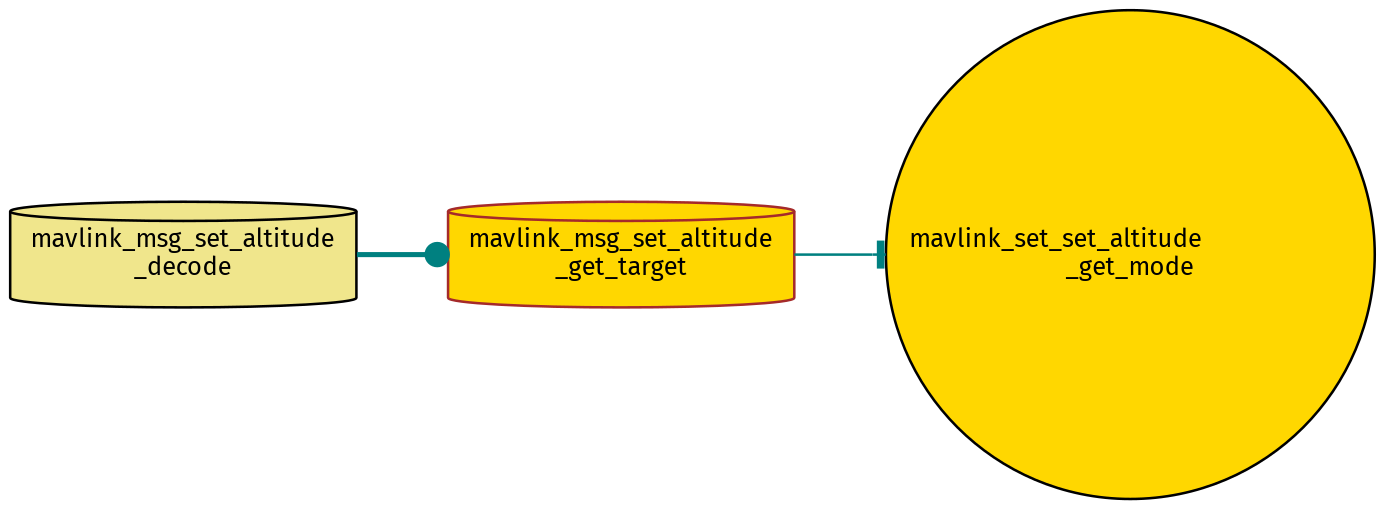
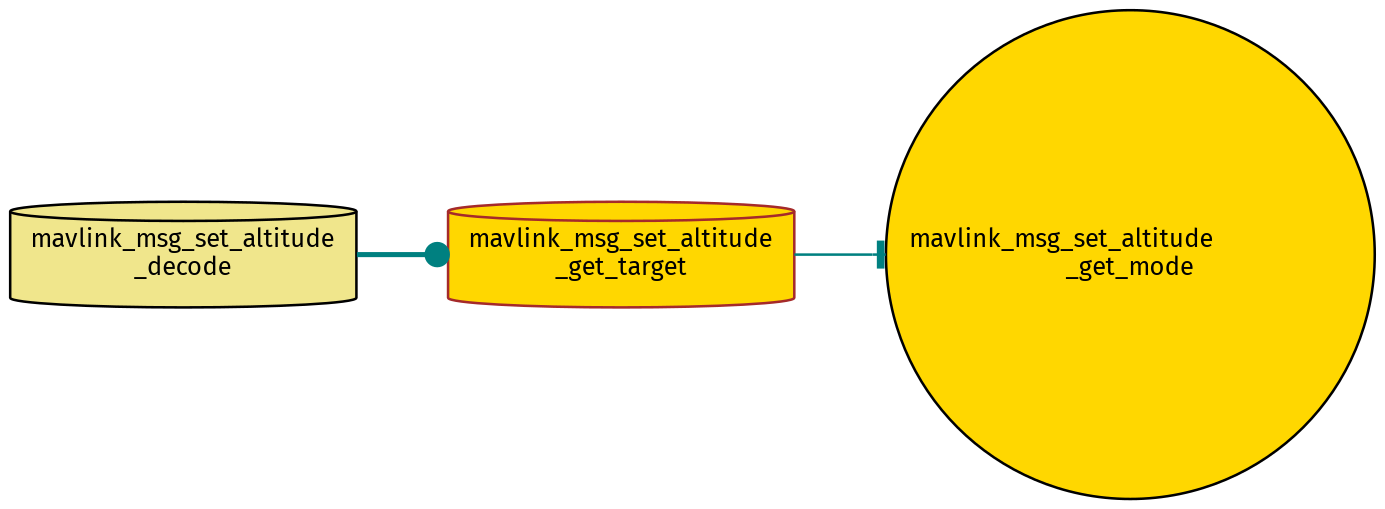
node "mavlink_set_set_altitude _get_mode": label "mavlink_set_set_altitude _get_mode" -> "mavlink_msg_set_altitude _get_mode"
